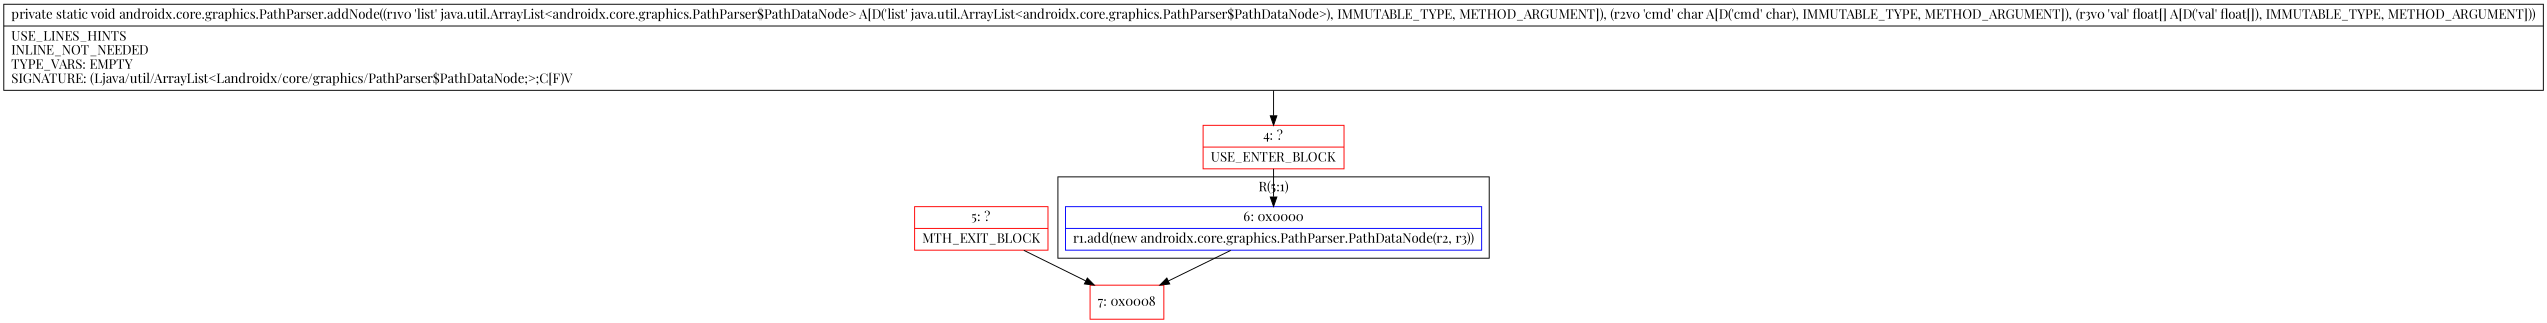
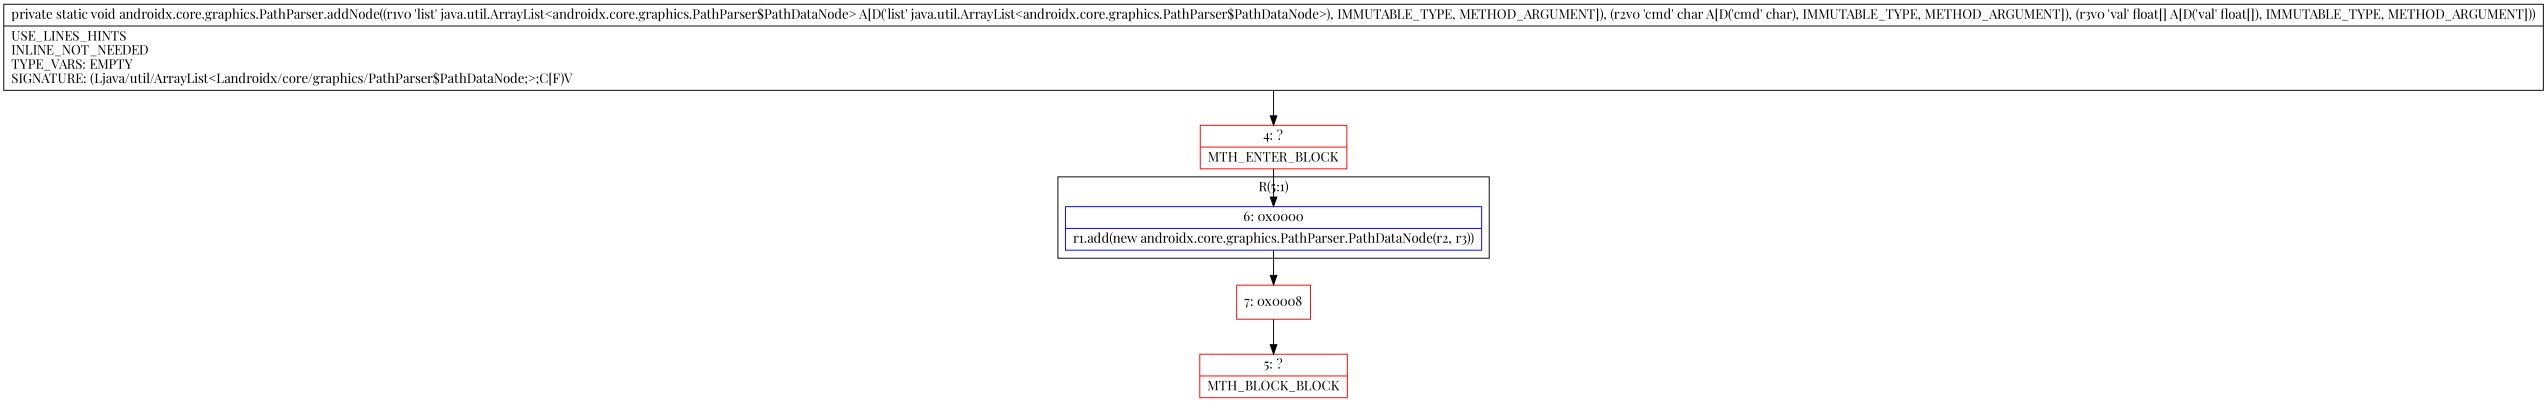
node "4: ?": text "USE_ENTER_BLOCK" -> "MTH_ENTER_BLOCK"
node "5: ?": text "MTH_EXIT_BLOCK" -> "MTH_BLOCK_BLOCK"
edge "5: ?" -> "7: 0x0008": reversed
